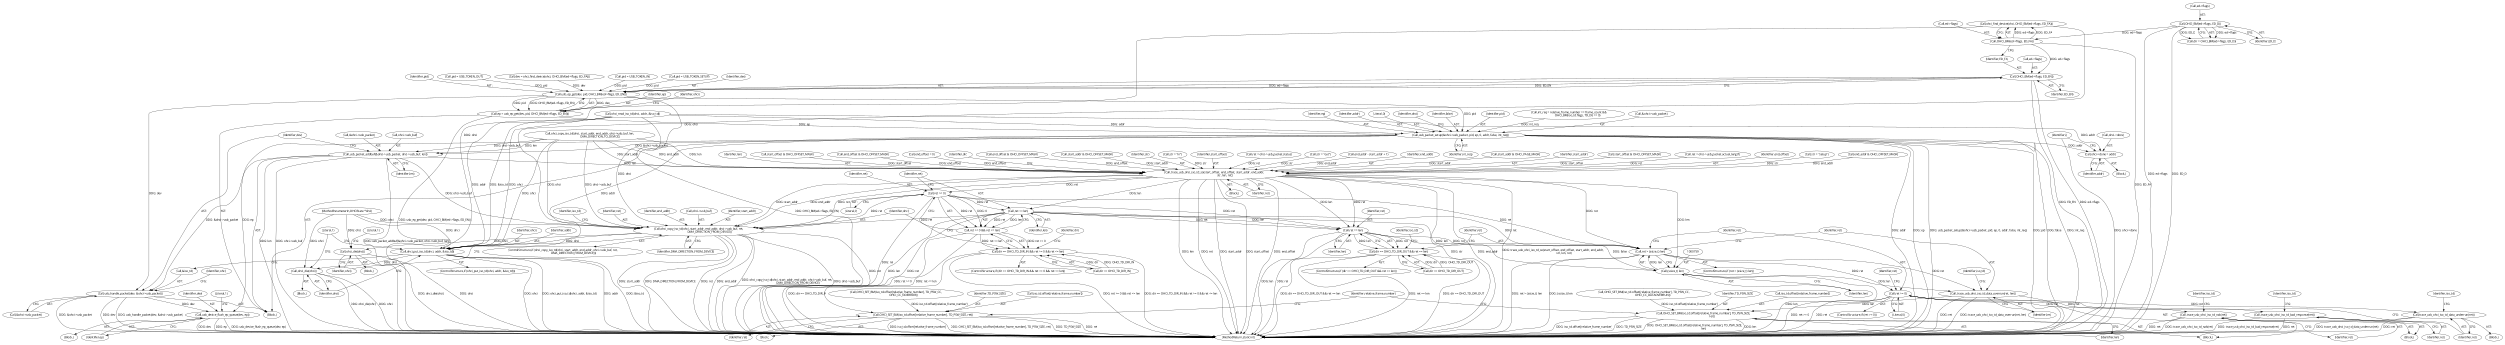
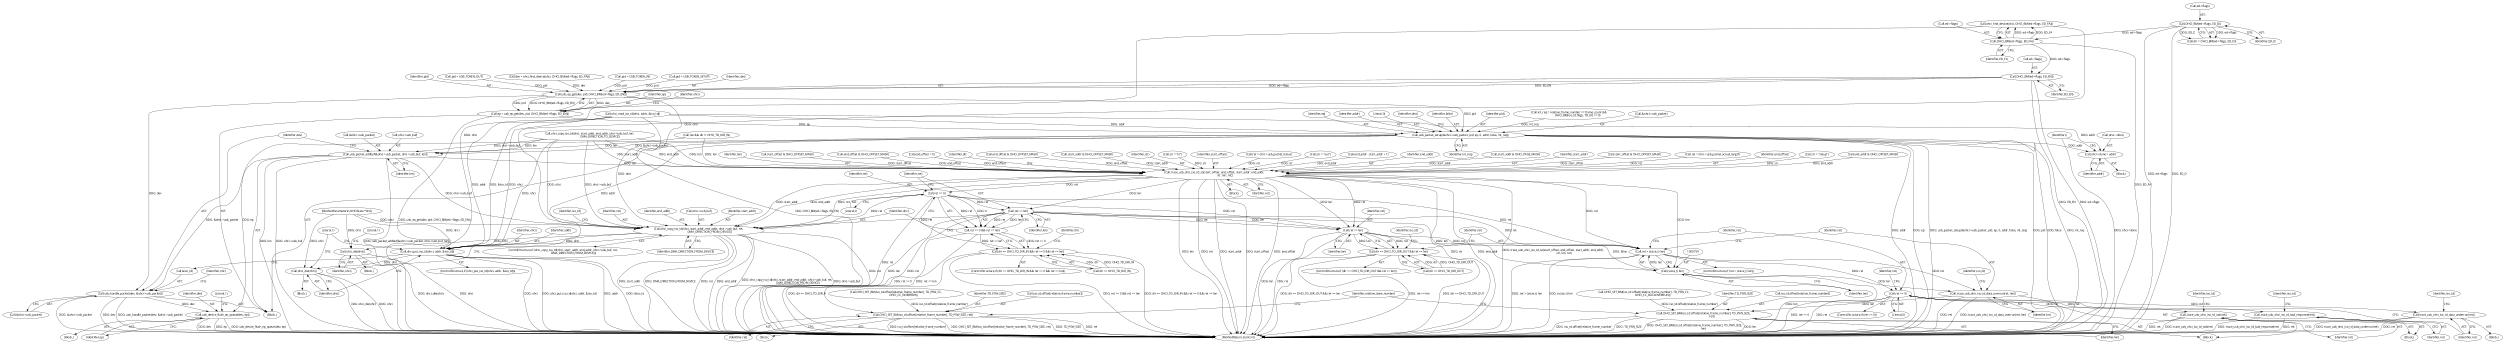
edge "(Identifier,ED_FA)" -> "(Call,OHCI_BM(ed->flags, ED_EN))": now "(Identifier,ED_FA)" -> "(Call,OHCI_BM(ed->flags, ED_FA))"
edge "(Call,usb_ep_get(dev, pid, OHCI_BM(ed->flags, ED_EN)))" -> "(Call,OHCI_BM(ed->flags, ED_EN))": removed, label "CFG:"
node "(Call,len && dir != OHCI_TD_DIR_IN)": added
node "(Identifier,relative_frame_number)": label "(Identifier,relative_frame_number)" -> "(Identifier,relative_done_number)"
